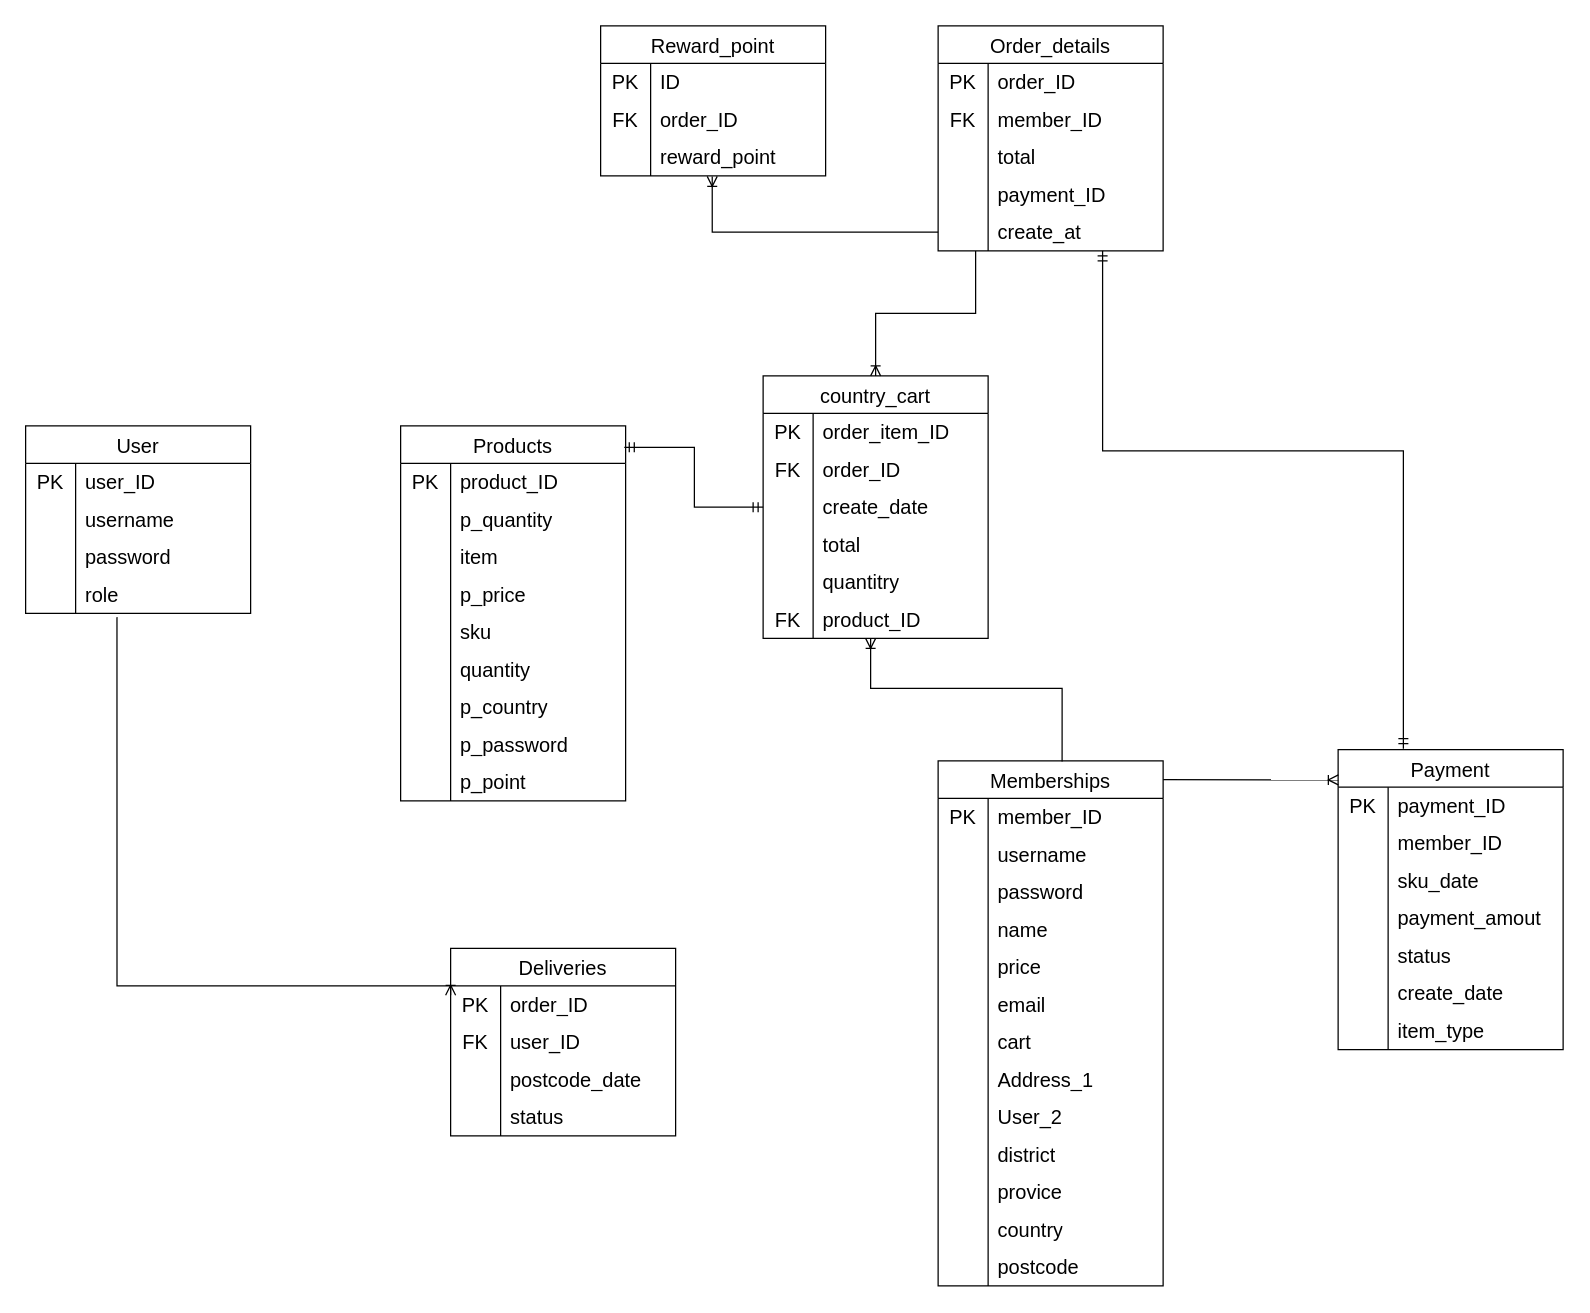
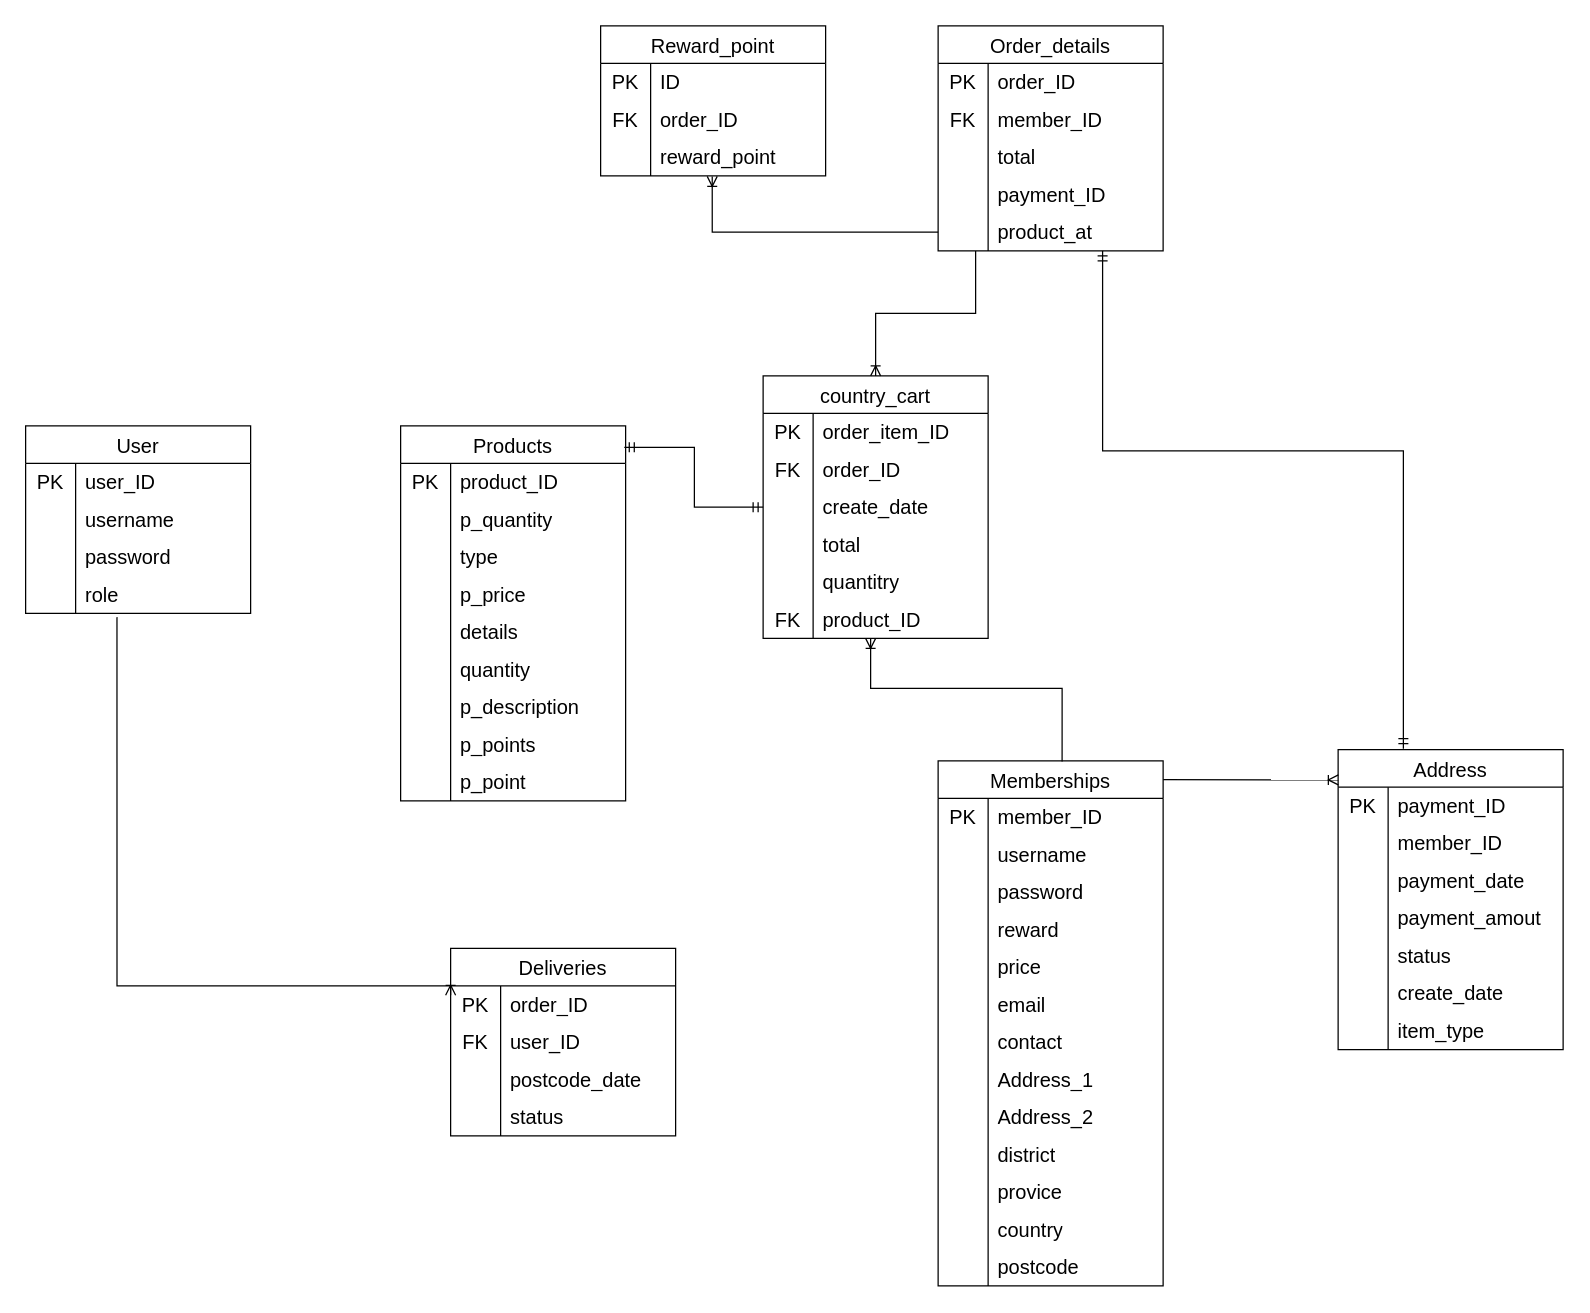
node "create_at": label "create_at" -> "product_at"
node "item": label "item" -> "type"
node "sku": label "sku" -> "details"
node "p_country": label "p_country" -> "p_description"
node "p_password": label "p_password" -> "p_points"
node "Payment": label "Payment" -> "Address"
node "sku_date": label "sku_date" -> "payment_date"
node "name": label "name" -> "reward"
node "cart": label "cart" -> "contact"
node "User_2": label "User_2" -> "Address_2"
